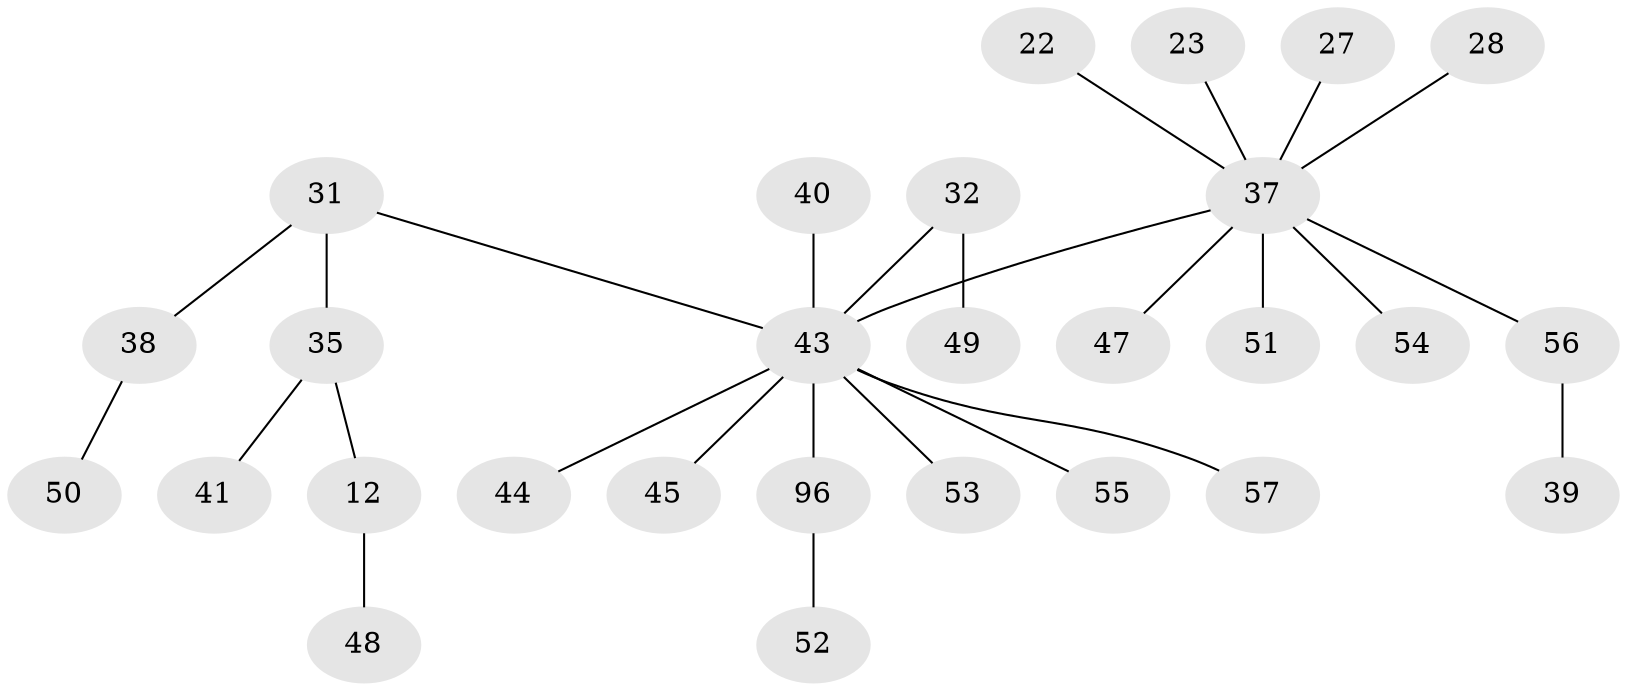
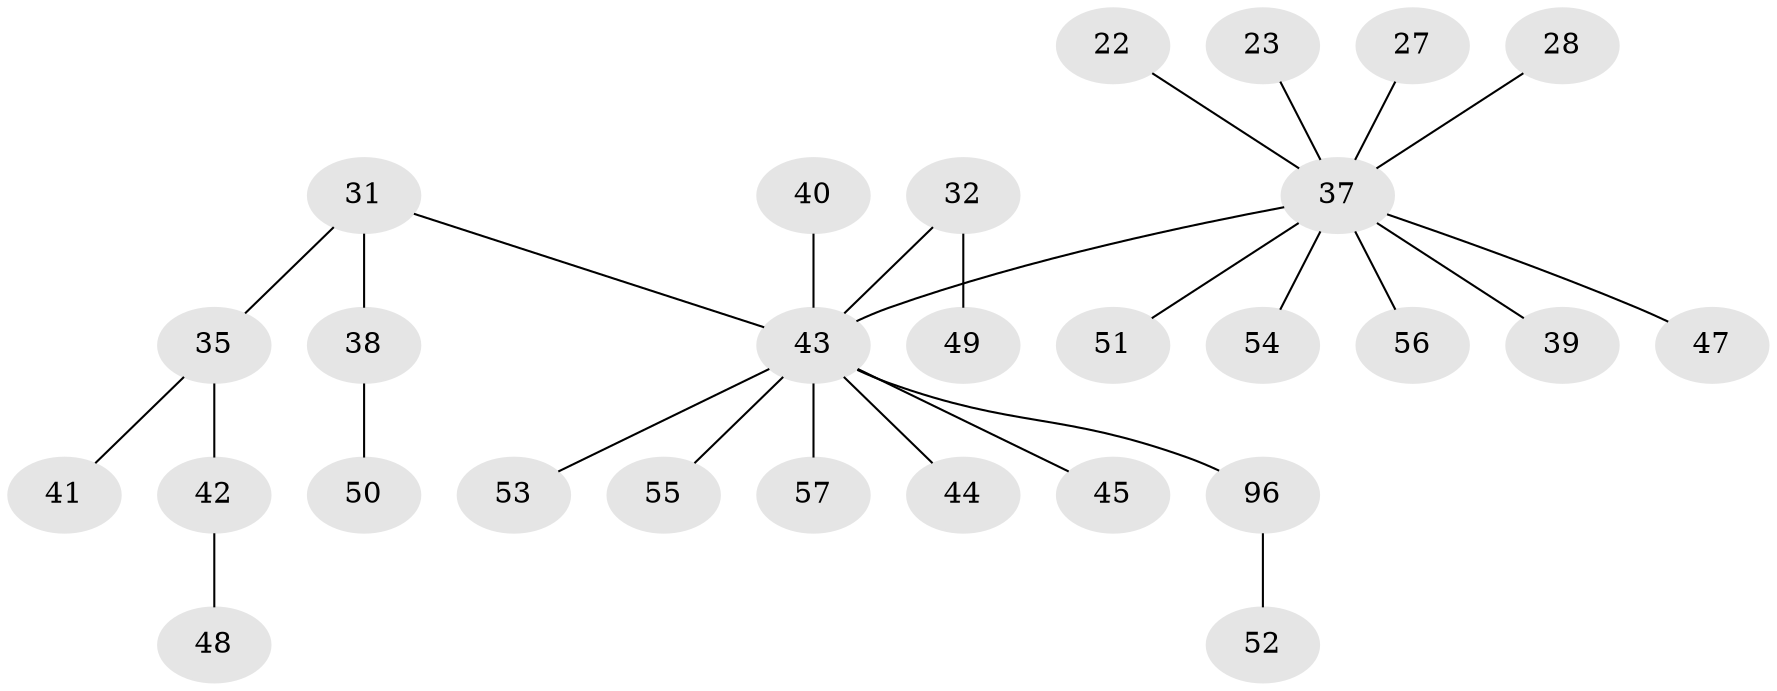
edge "56" -- "39": now "37" -- "39"
node "12": label "12" -> "42"
